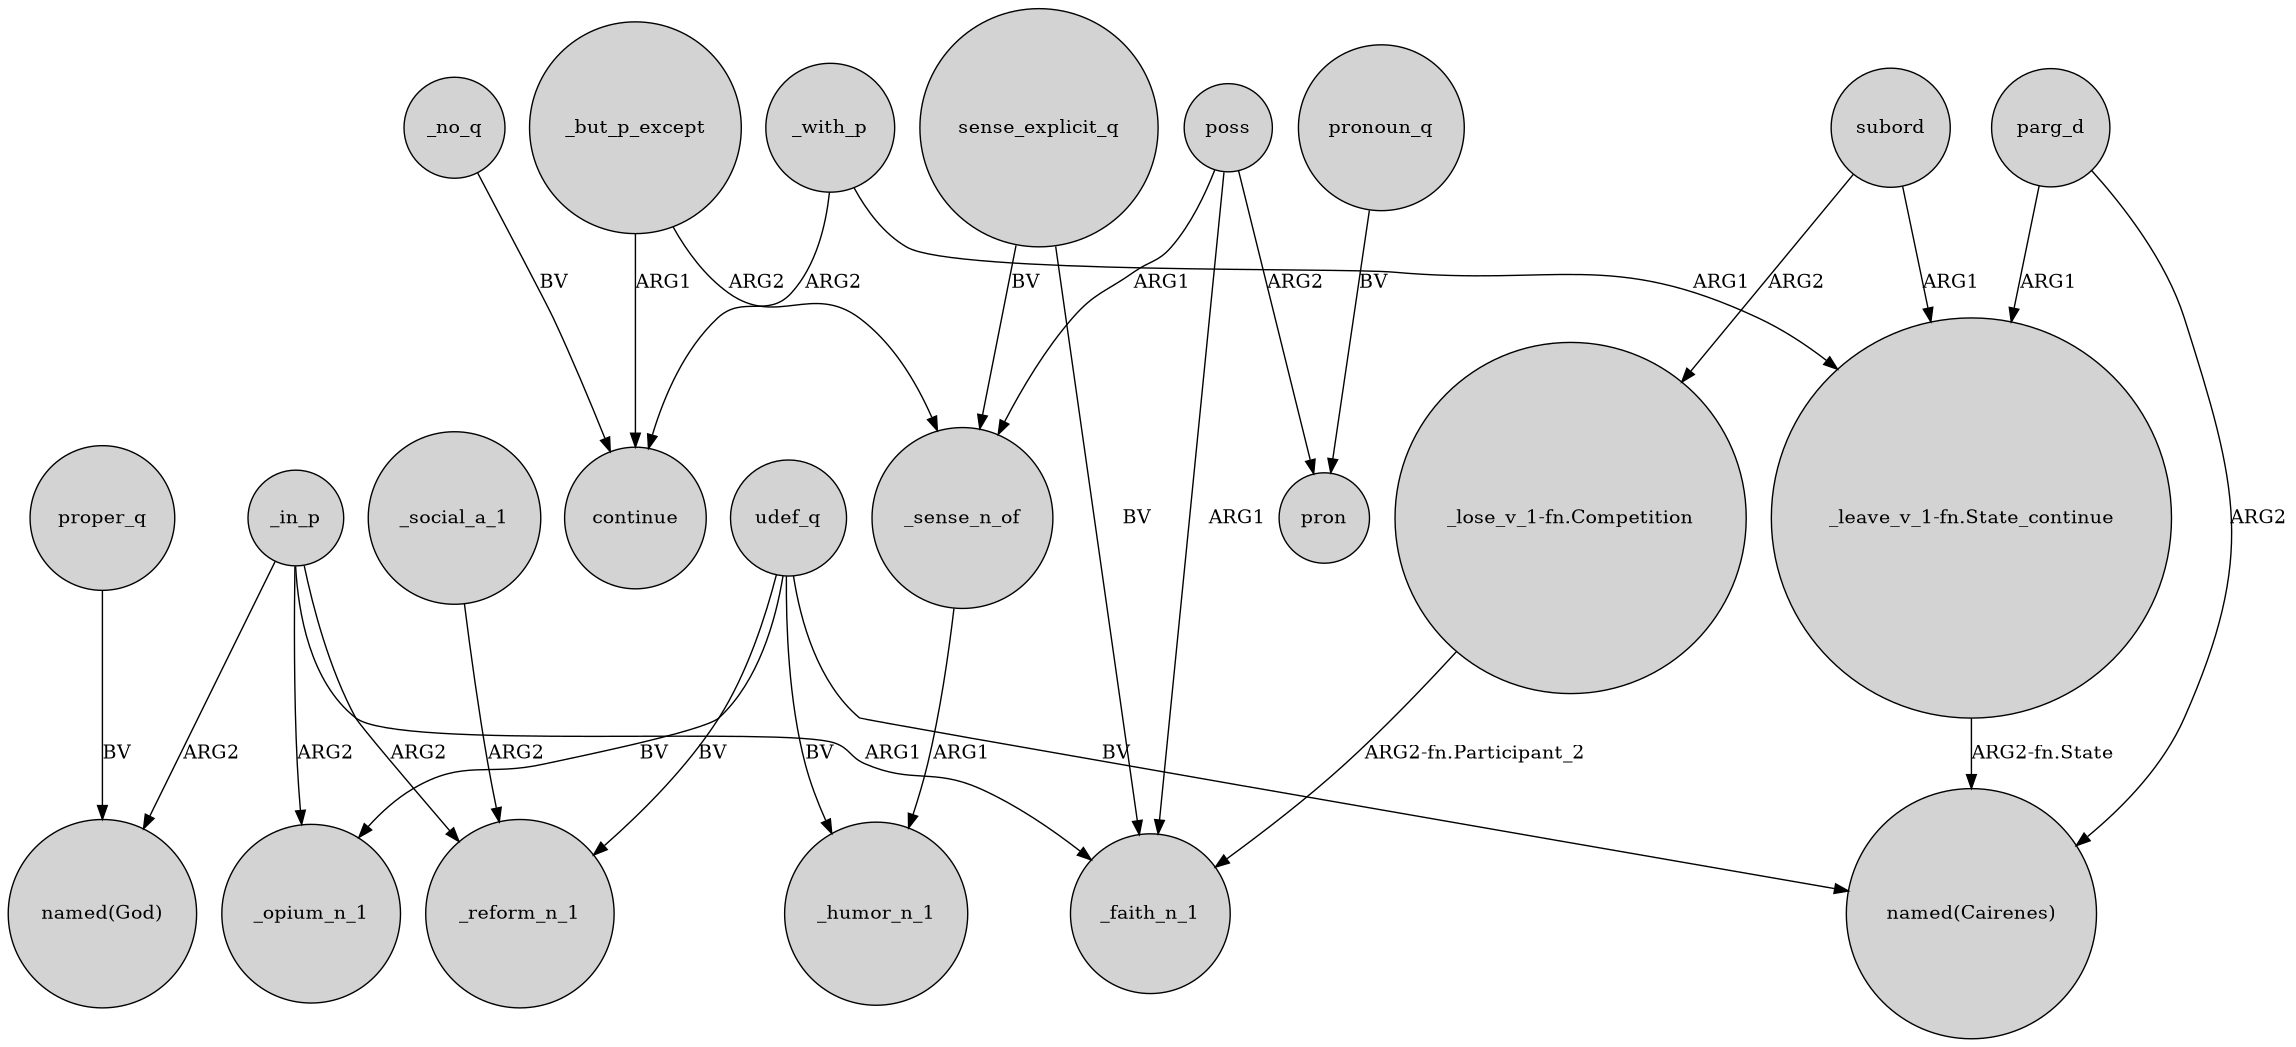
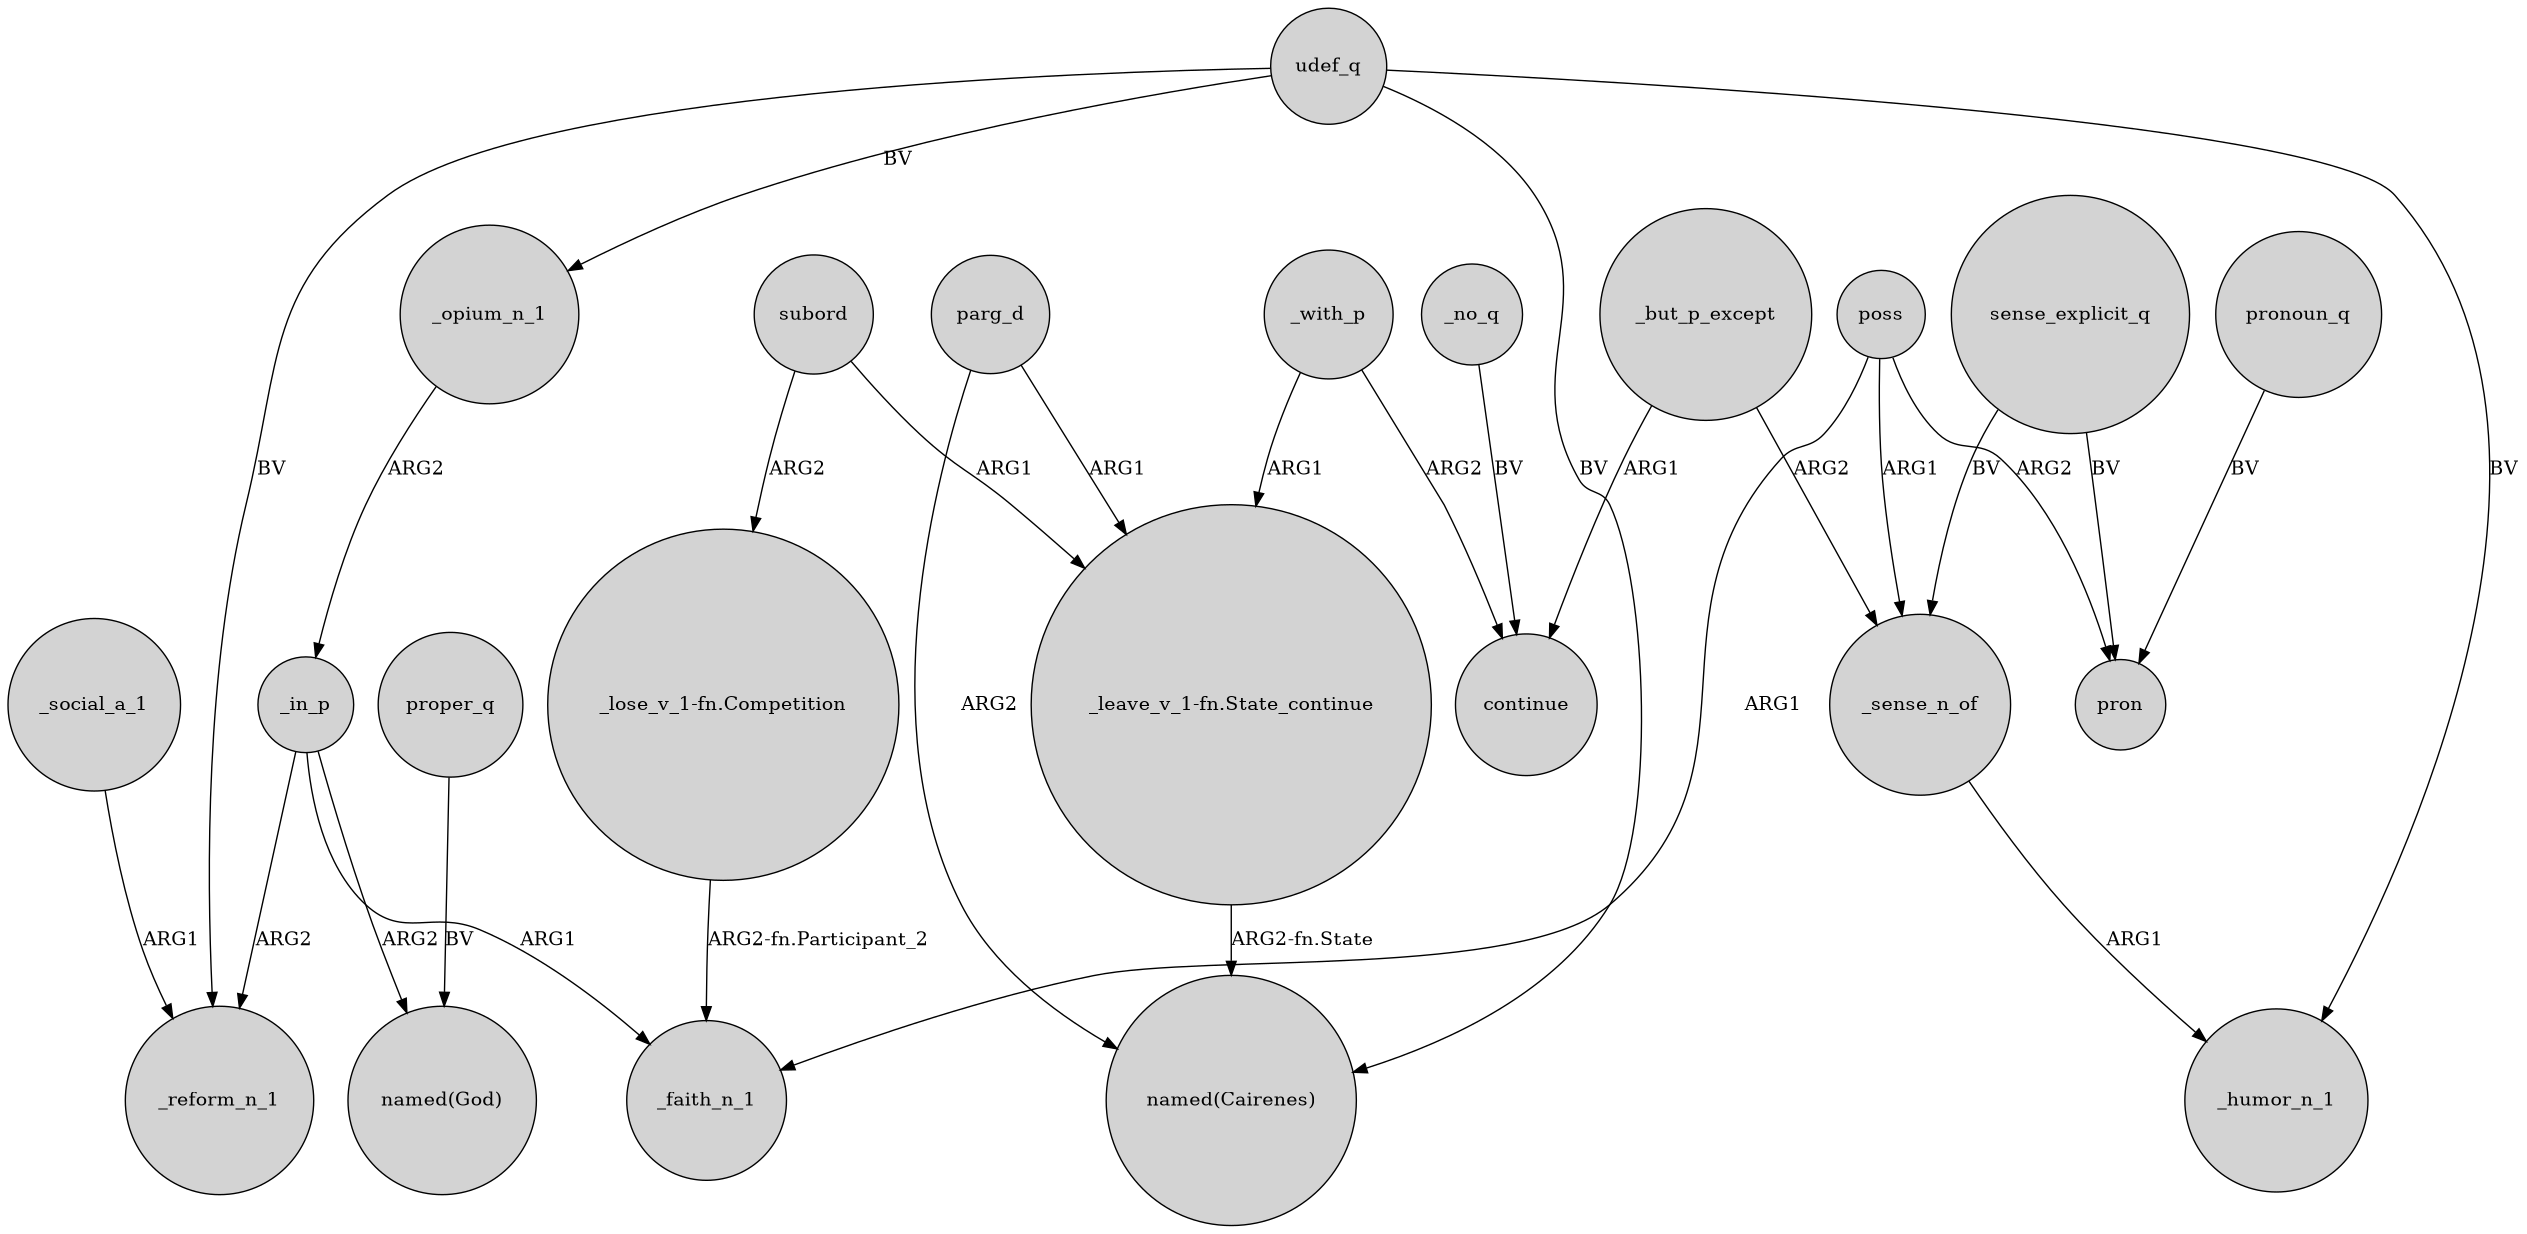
edge "sense_explicit_q" -> "_faith_n_1": now "sense_explicit_q" -> "pron"
edge "_in_p" -> "_opium_n_1": reversed
edge "_social_a_1" -> "_reform_n_1": label "ARG2" -> "ARG1"
